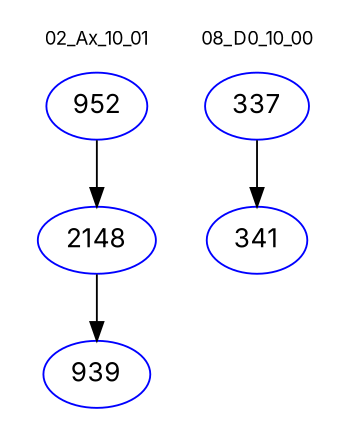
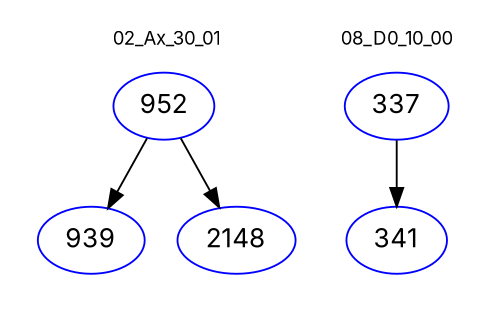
cluster "02_Ax_10_01": label "02_Ax_10_01" -> "02_Ax_30_01"
edge "2148" -> "939": now "952" -> "939"
